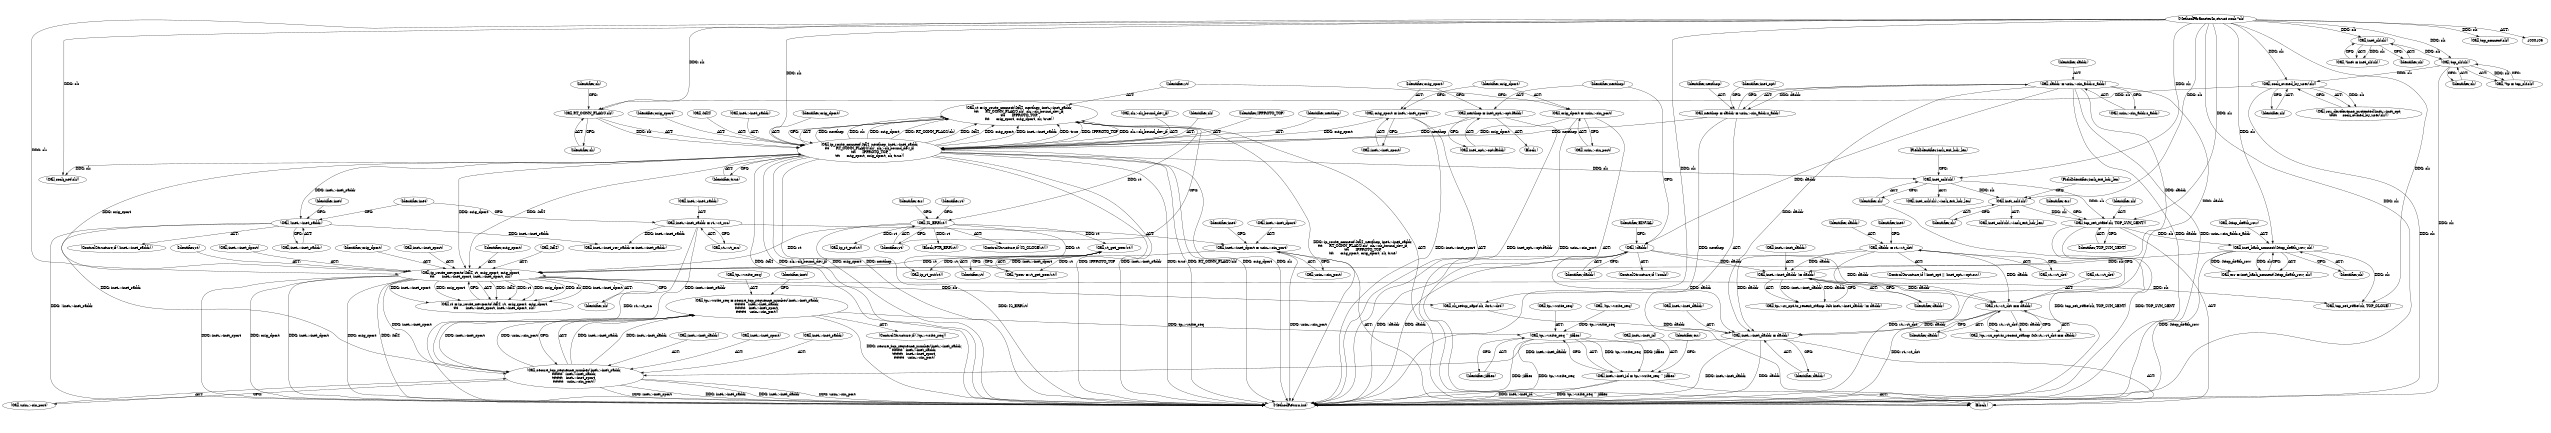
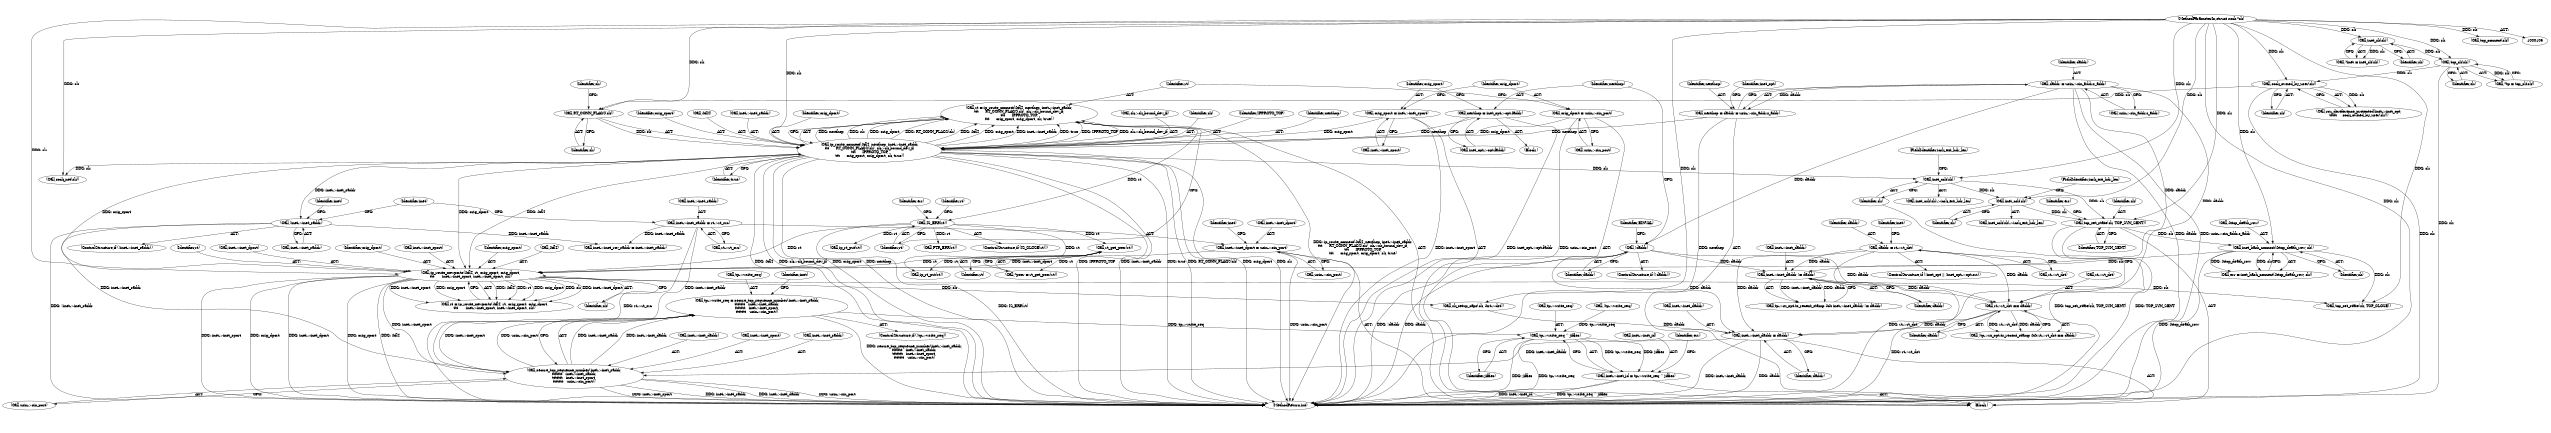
edge "(Call,daddr = usin->sin_addr.s_addr)" -> "(Call,inet->inet_daddr = daddr)": removed, label "DDG: daddr"
node "(Block,PTR_ERR(rt))": label "(Block,PTR_ERR(rt))" -> "(Call,PTR_ERR(rt))"
node "(ControlStructure,if (!sock))": label "(ControlStructure,if (!sock))" -> "(ControlStructure,if (!daddr))"
